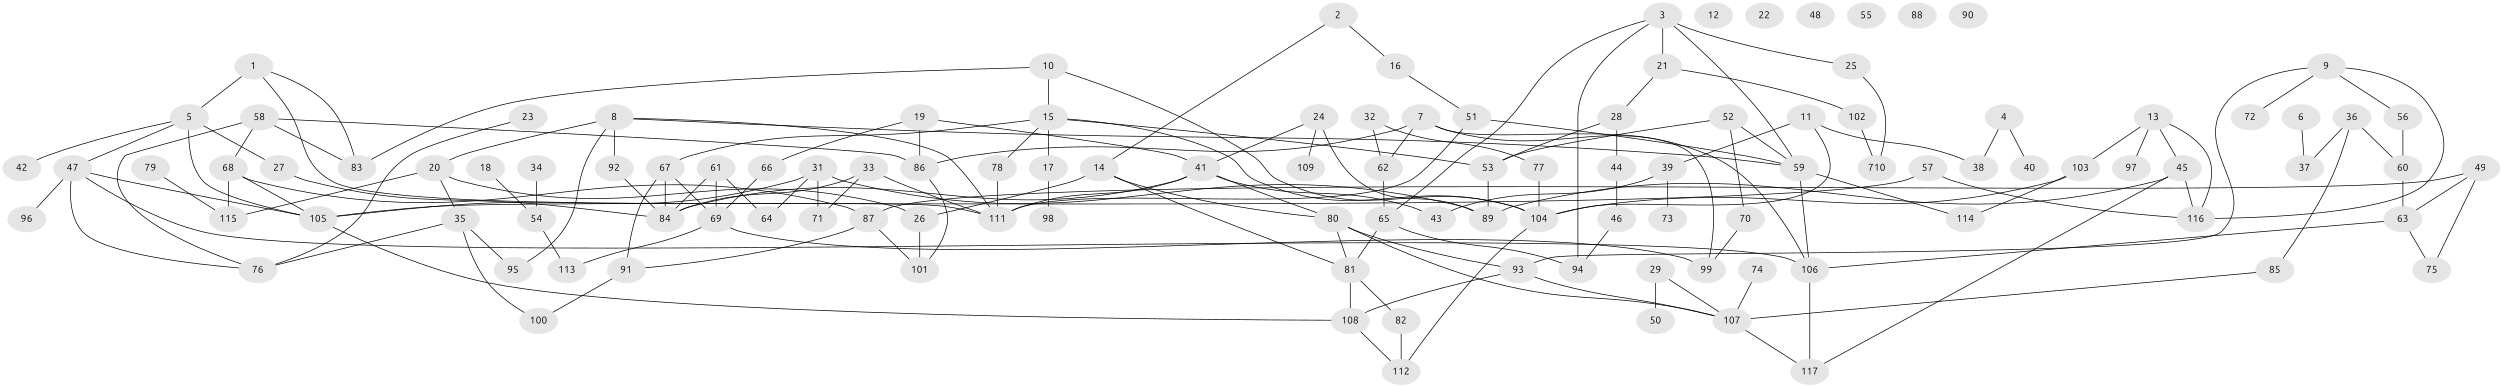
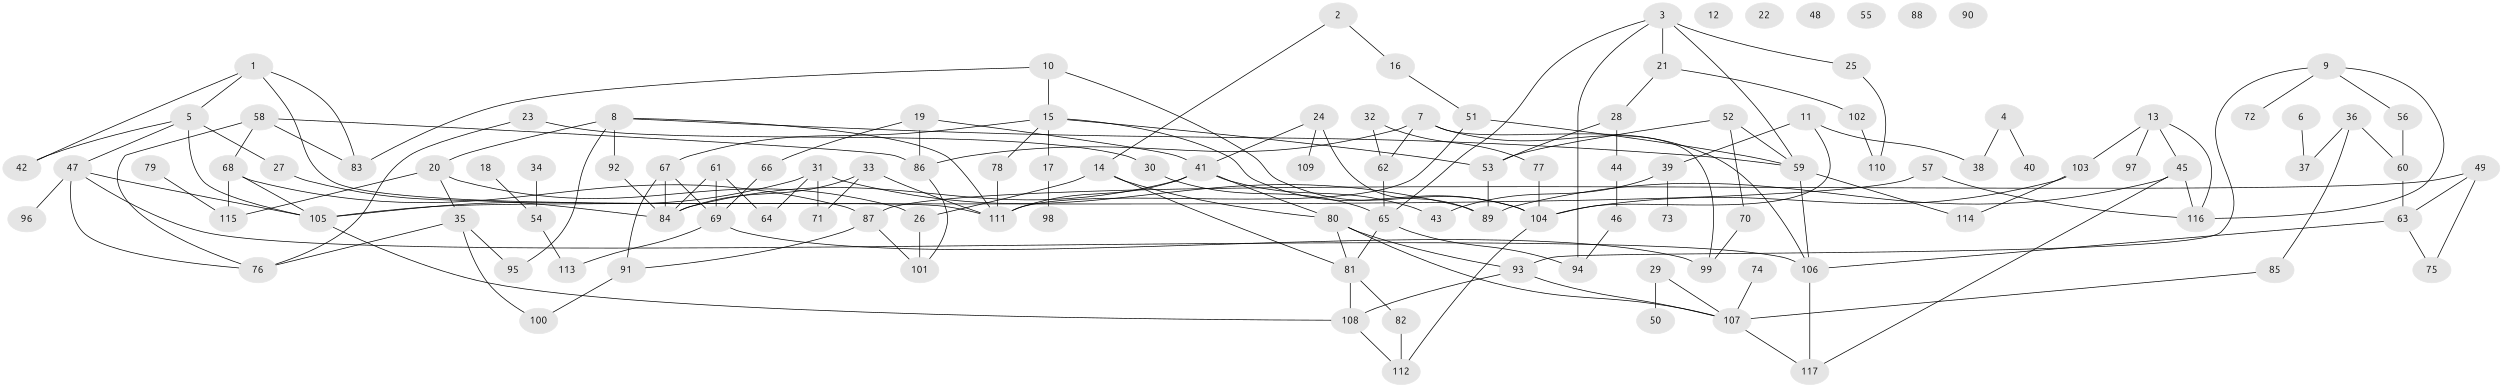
edge "1" -- "42": added
node "30": added
node "710": label "710" -> "110"
